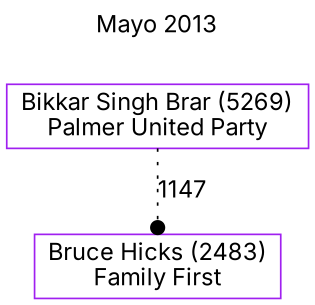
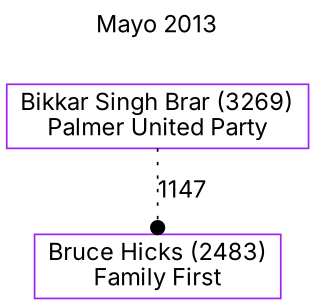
node "Bikkar Singh Brar (5269) Palmer United Party": label "Bikkar Singh Brar (5269) Palmer United Party" -> "Bikkar Singh Brar (3269) Palmer United Party"
